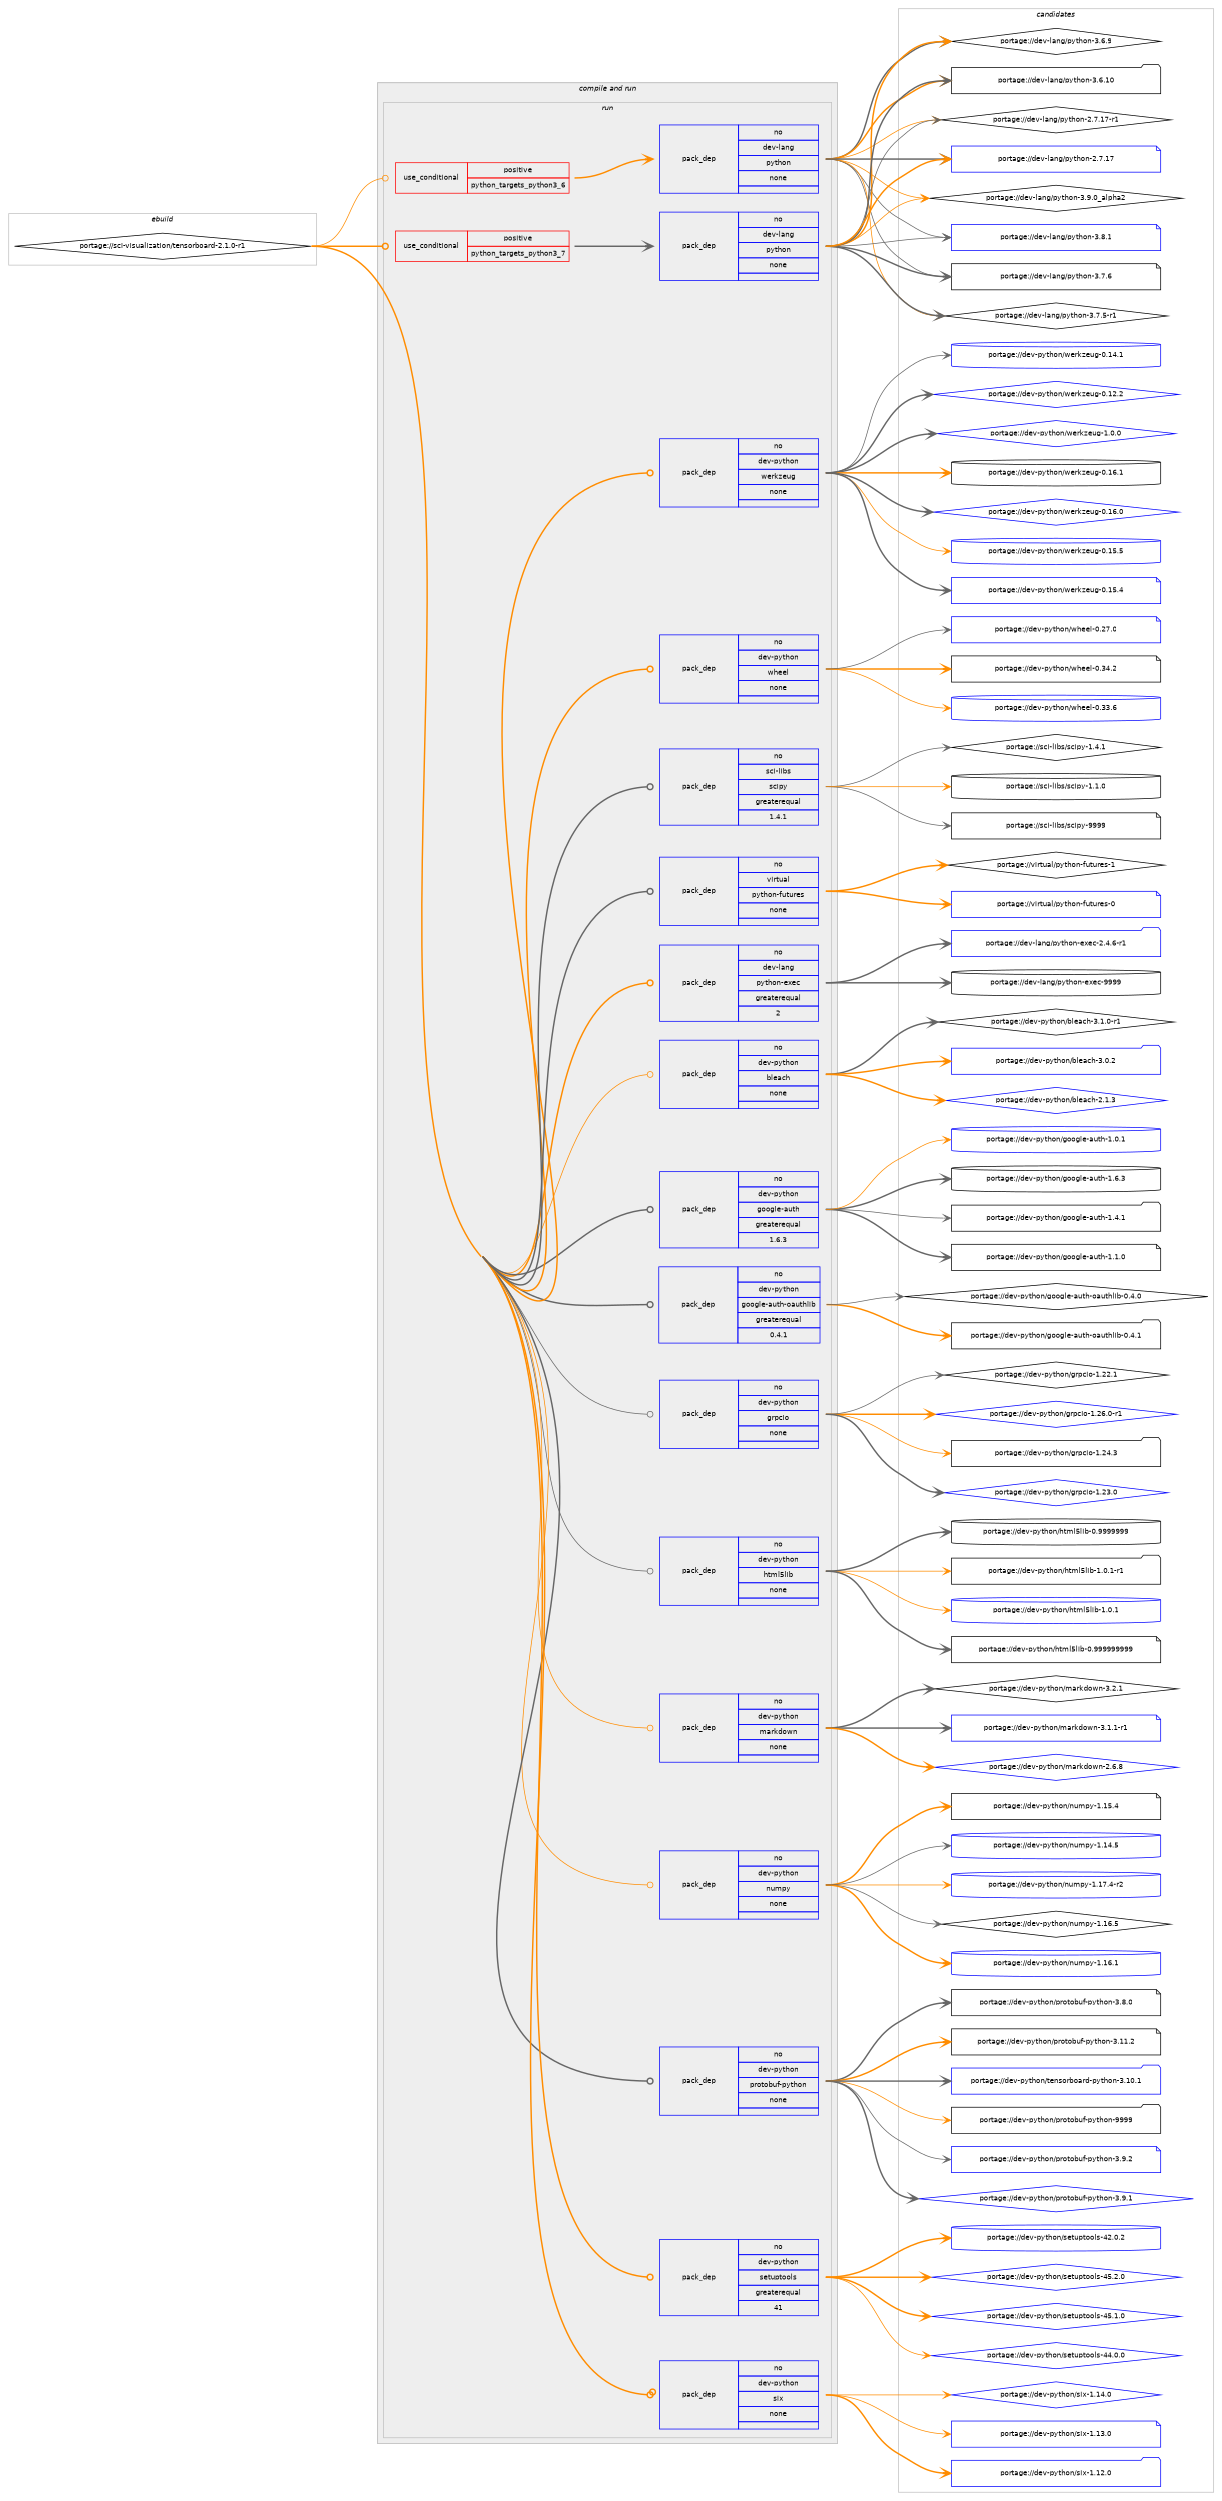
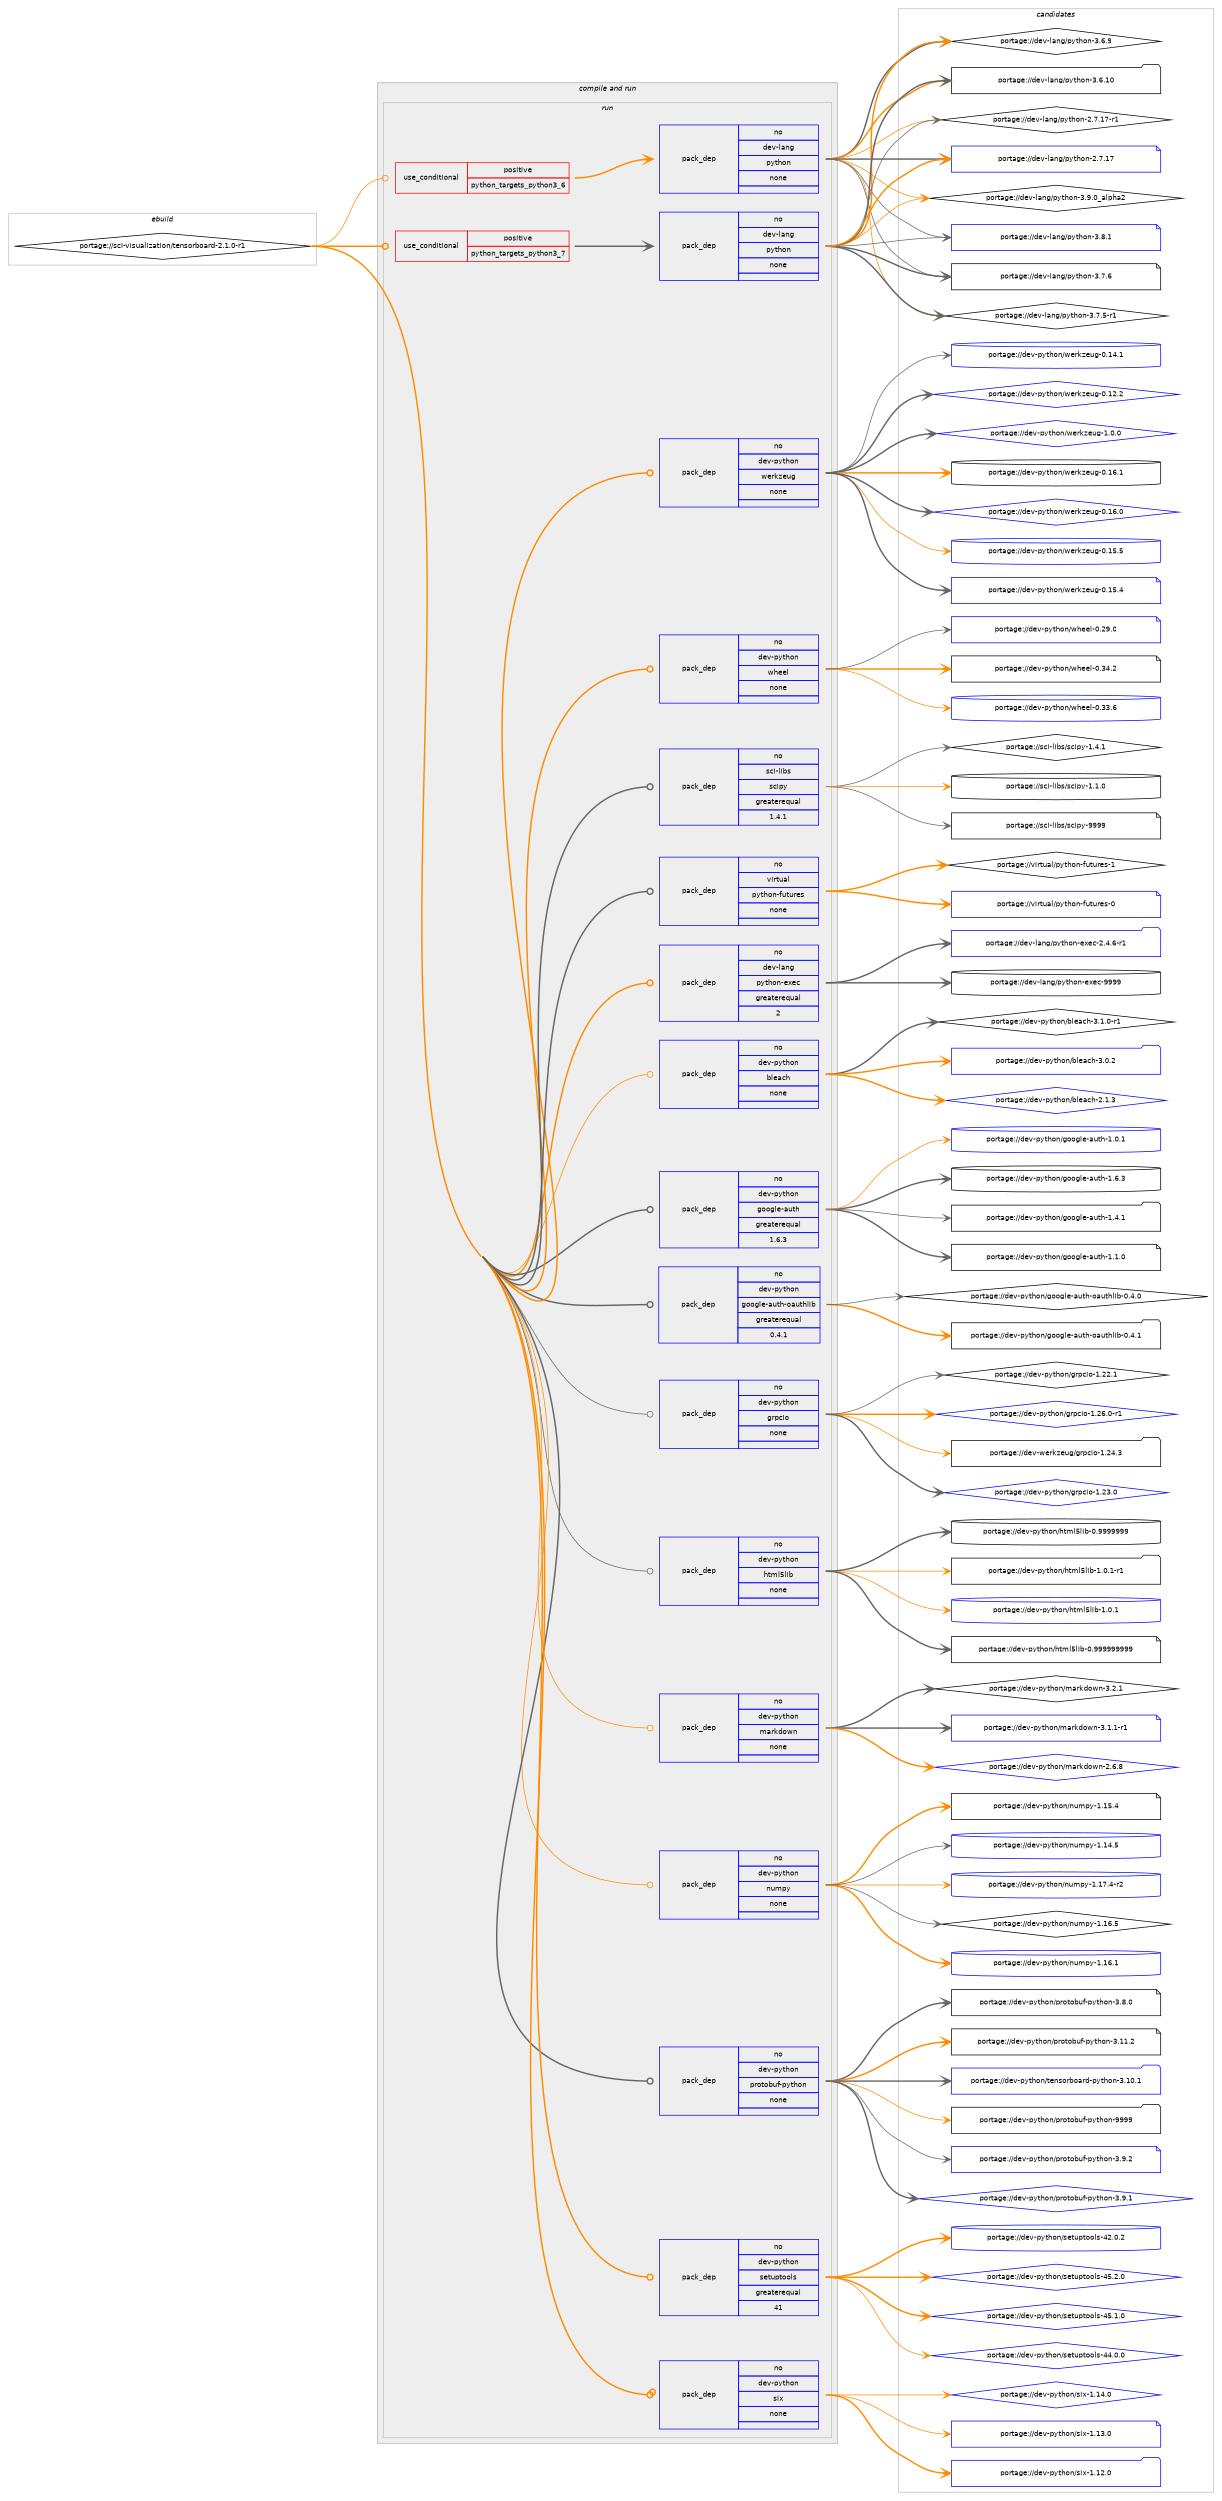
node "portage://dev-python/wheel-0.27.0": label "portage://dev-python/wheel-0.27.0" -> "portage://dev-python/wheel-0.29.0"
node "portage://dev-python/grpcio-1.24.3": label "portage://dev-python/grpcio-1.24.3" -> "portage://dev-werkzeug/grpcio-1.24.3"
